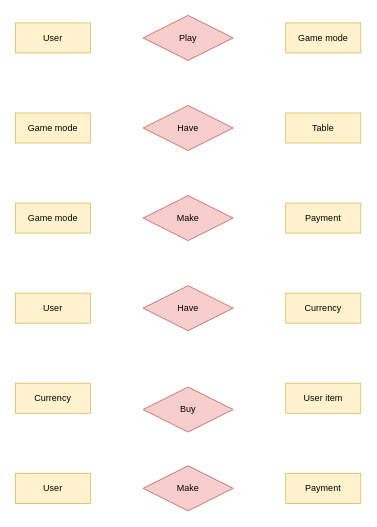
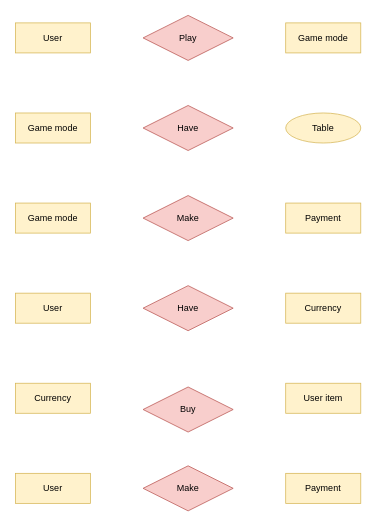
node "Table": shape rectangle -> ellipse
